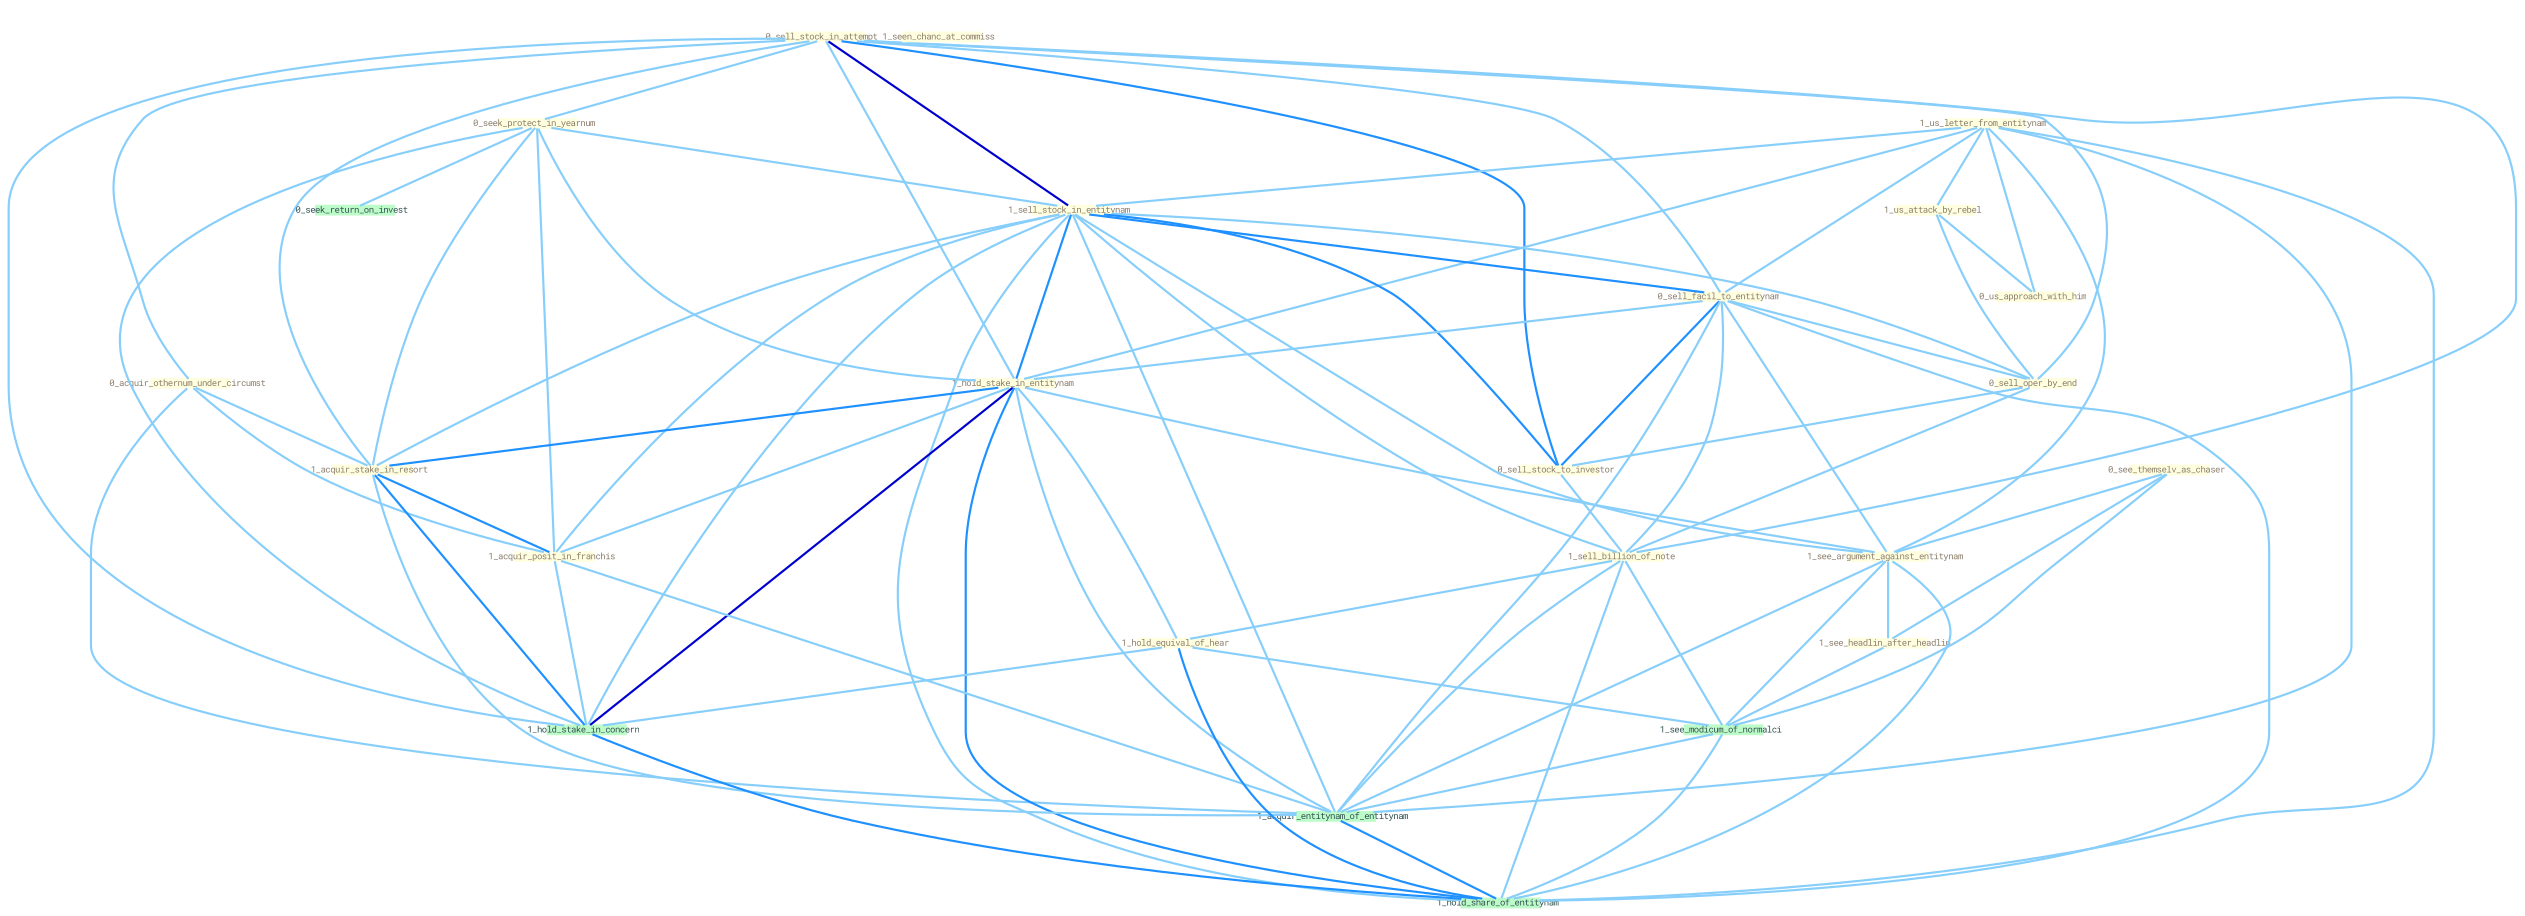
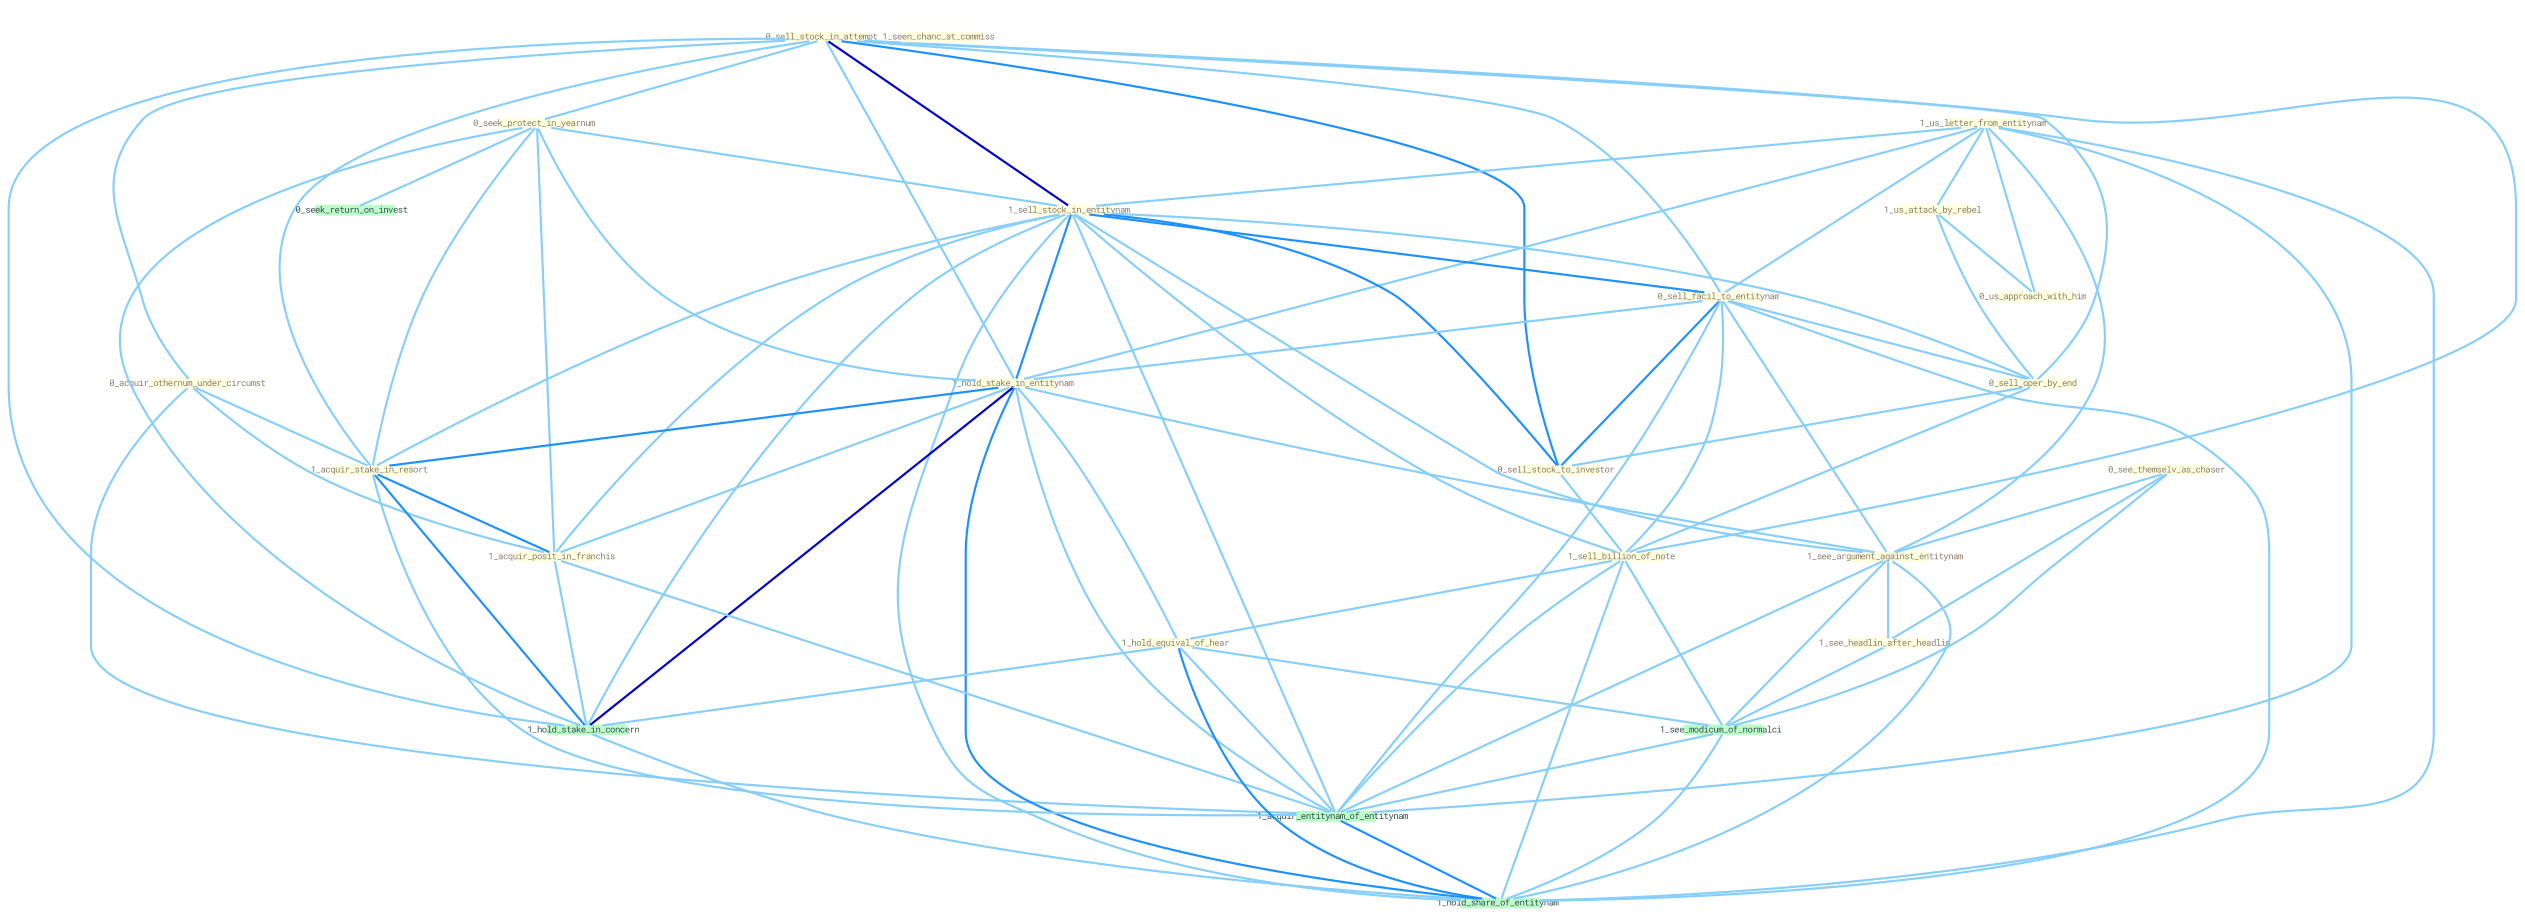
edge "1_hold_equival_of_hear" -- "1_acquir_entitynam_of_entitynam": added
edge "1_hold_stake_in_concern" -- "1_hold_share_of_entitynam": color #1e90ff -> #87cefa
